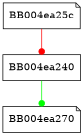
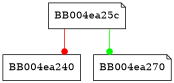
edge "BB004ea240" -> "BB004ea270": now "BB004ea25c" -> "BB004ea270"
